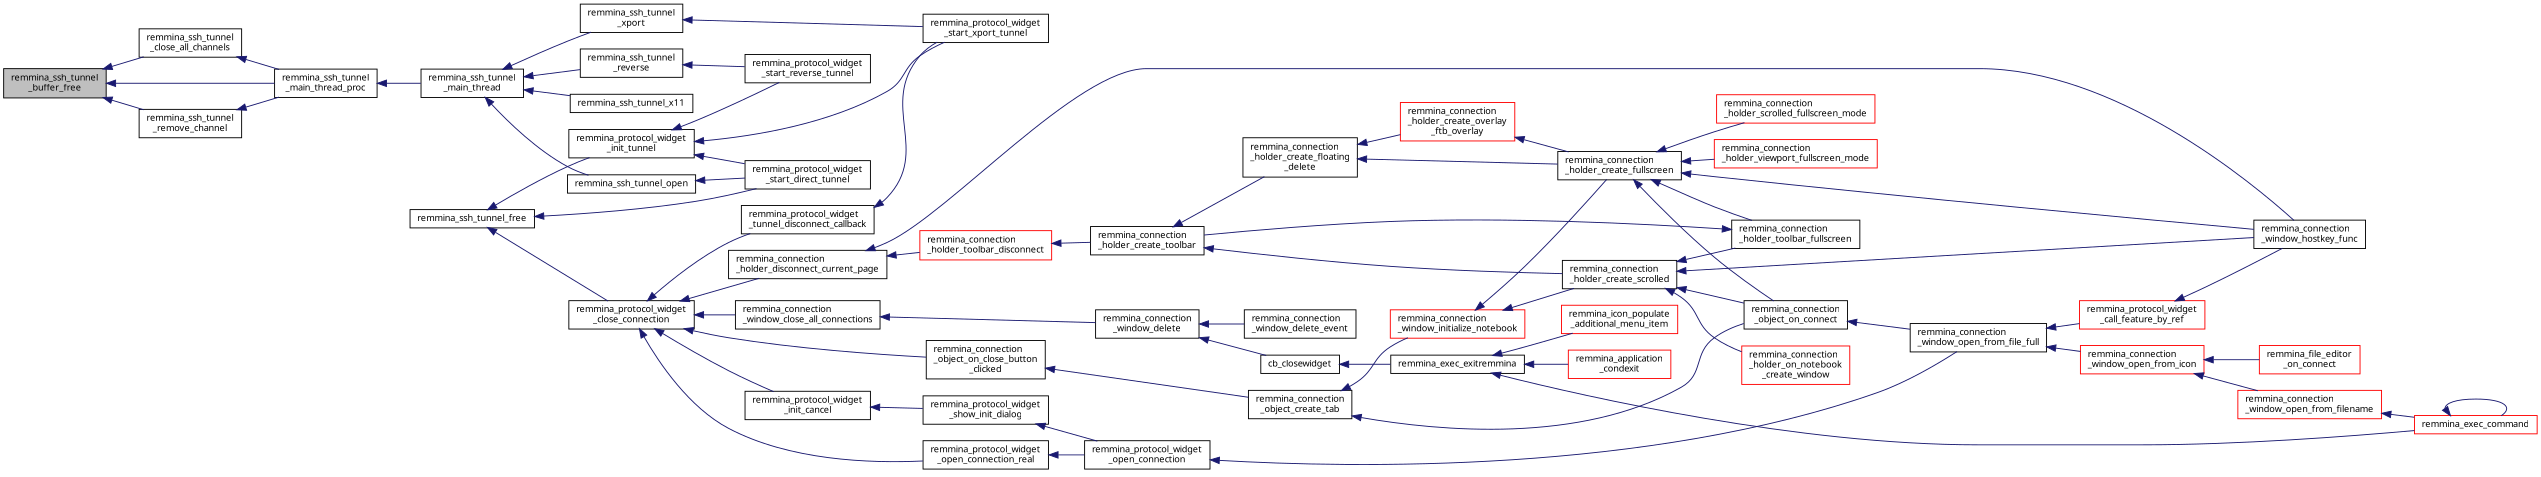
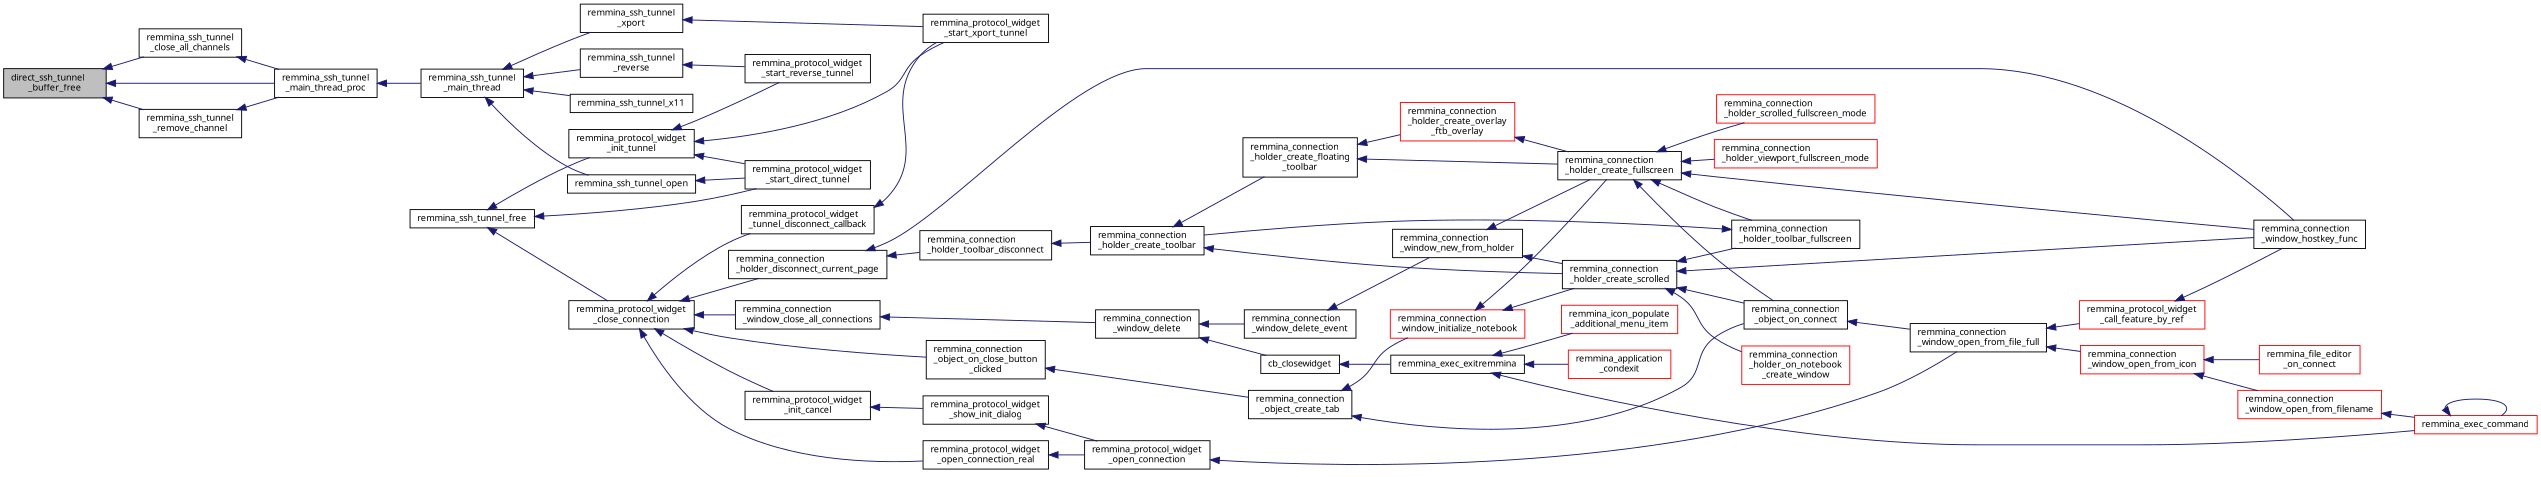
node "remmina_ssh_tunnel _buffer_free": label "remmina_ssh_tunnel _buffer_free" -> "direct_ssh_tunnel _buffer_free"
node "remmina_connection _holder_create_floating _delete": label "remmina_connection _holder_create_floating _delete" -> "remmina_connection _holder_create_floating _toolbar"
node "remmina_connection _window_new_from_holder": added
node "remmina_connection _holder_toolbar_disconnect": color red -> black
